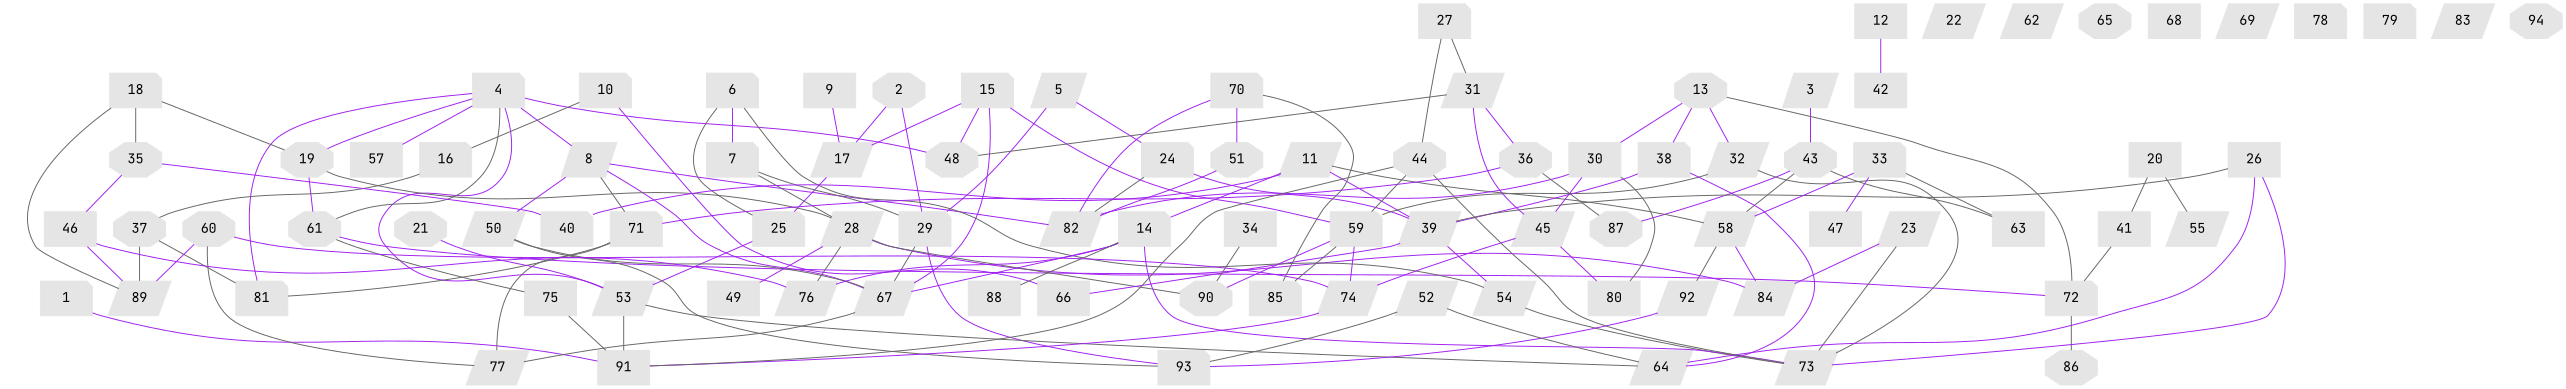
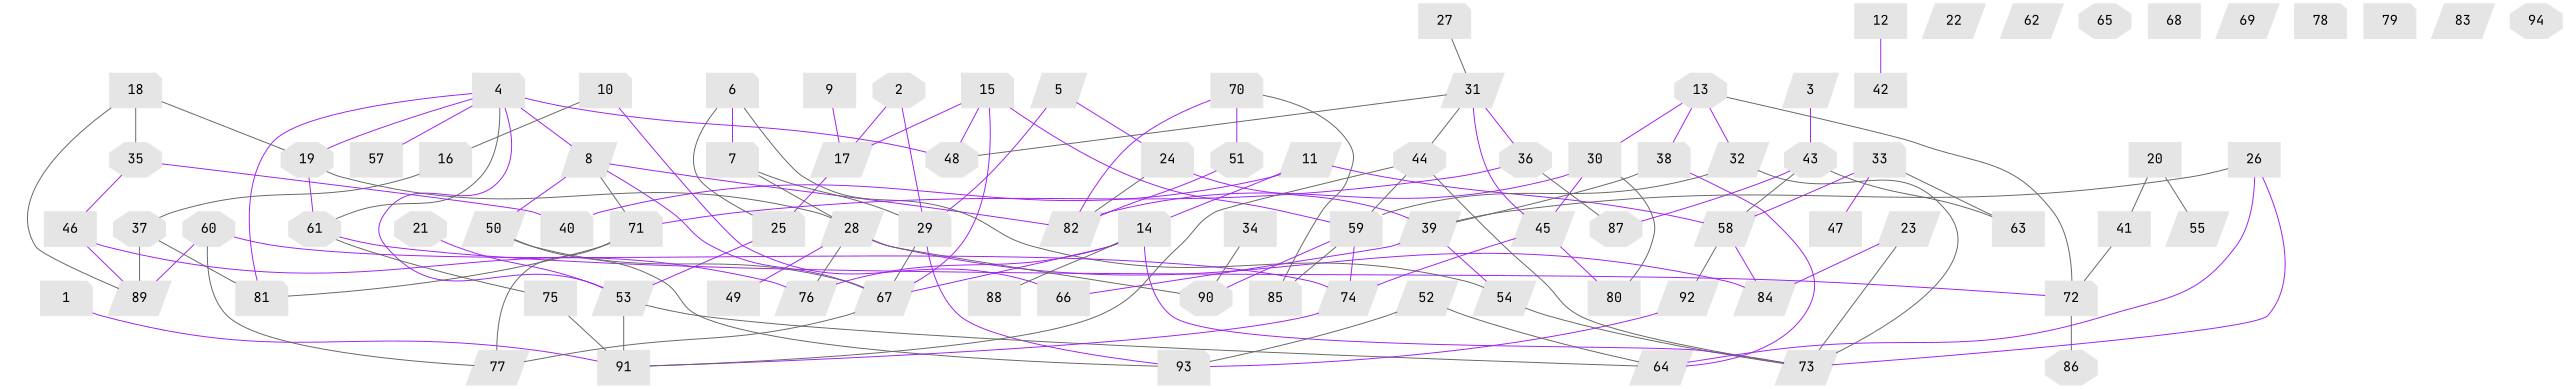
edge "27" -- "44": now "31" -- "44"
edge "11" -- "58": color gray40 -> purple
edge "38" -- "39": color purple -> gray40
edge "11" -- "39": removed
